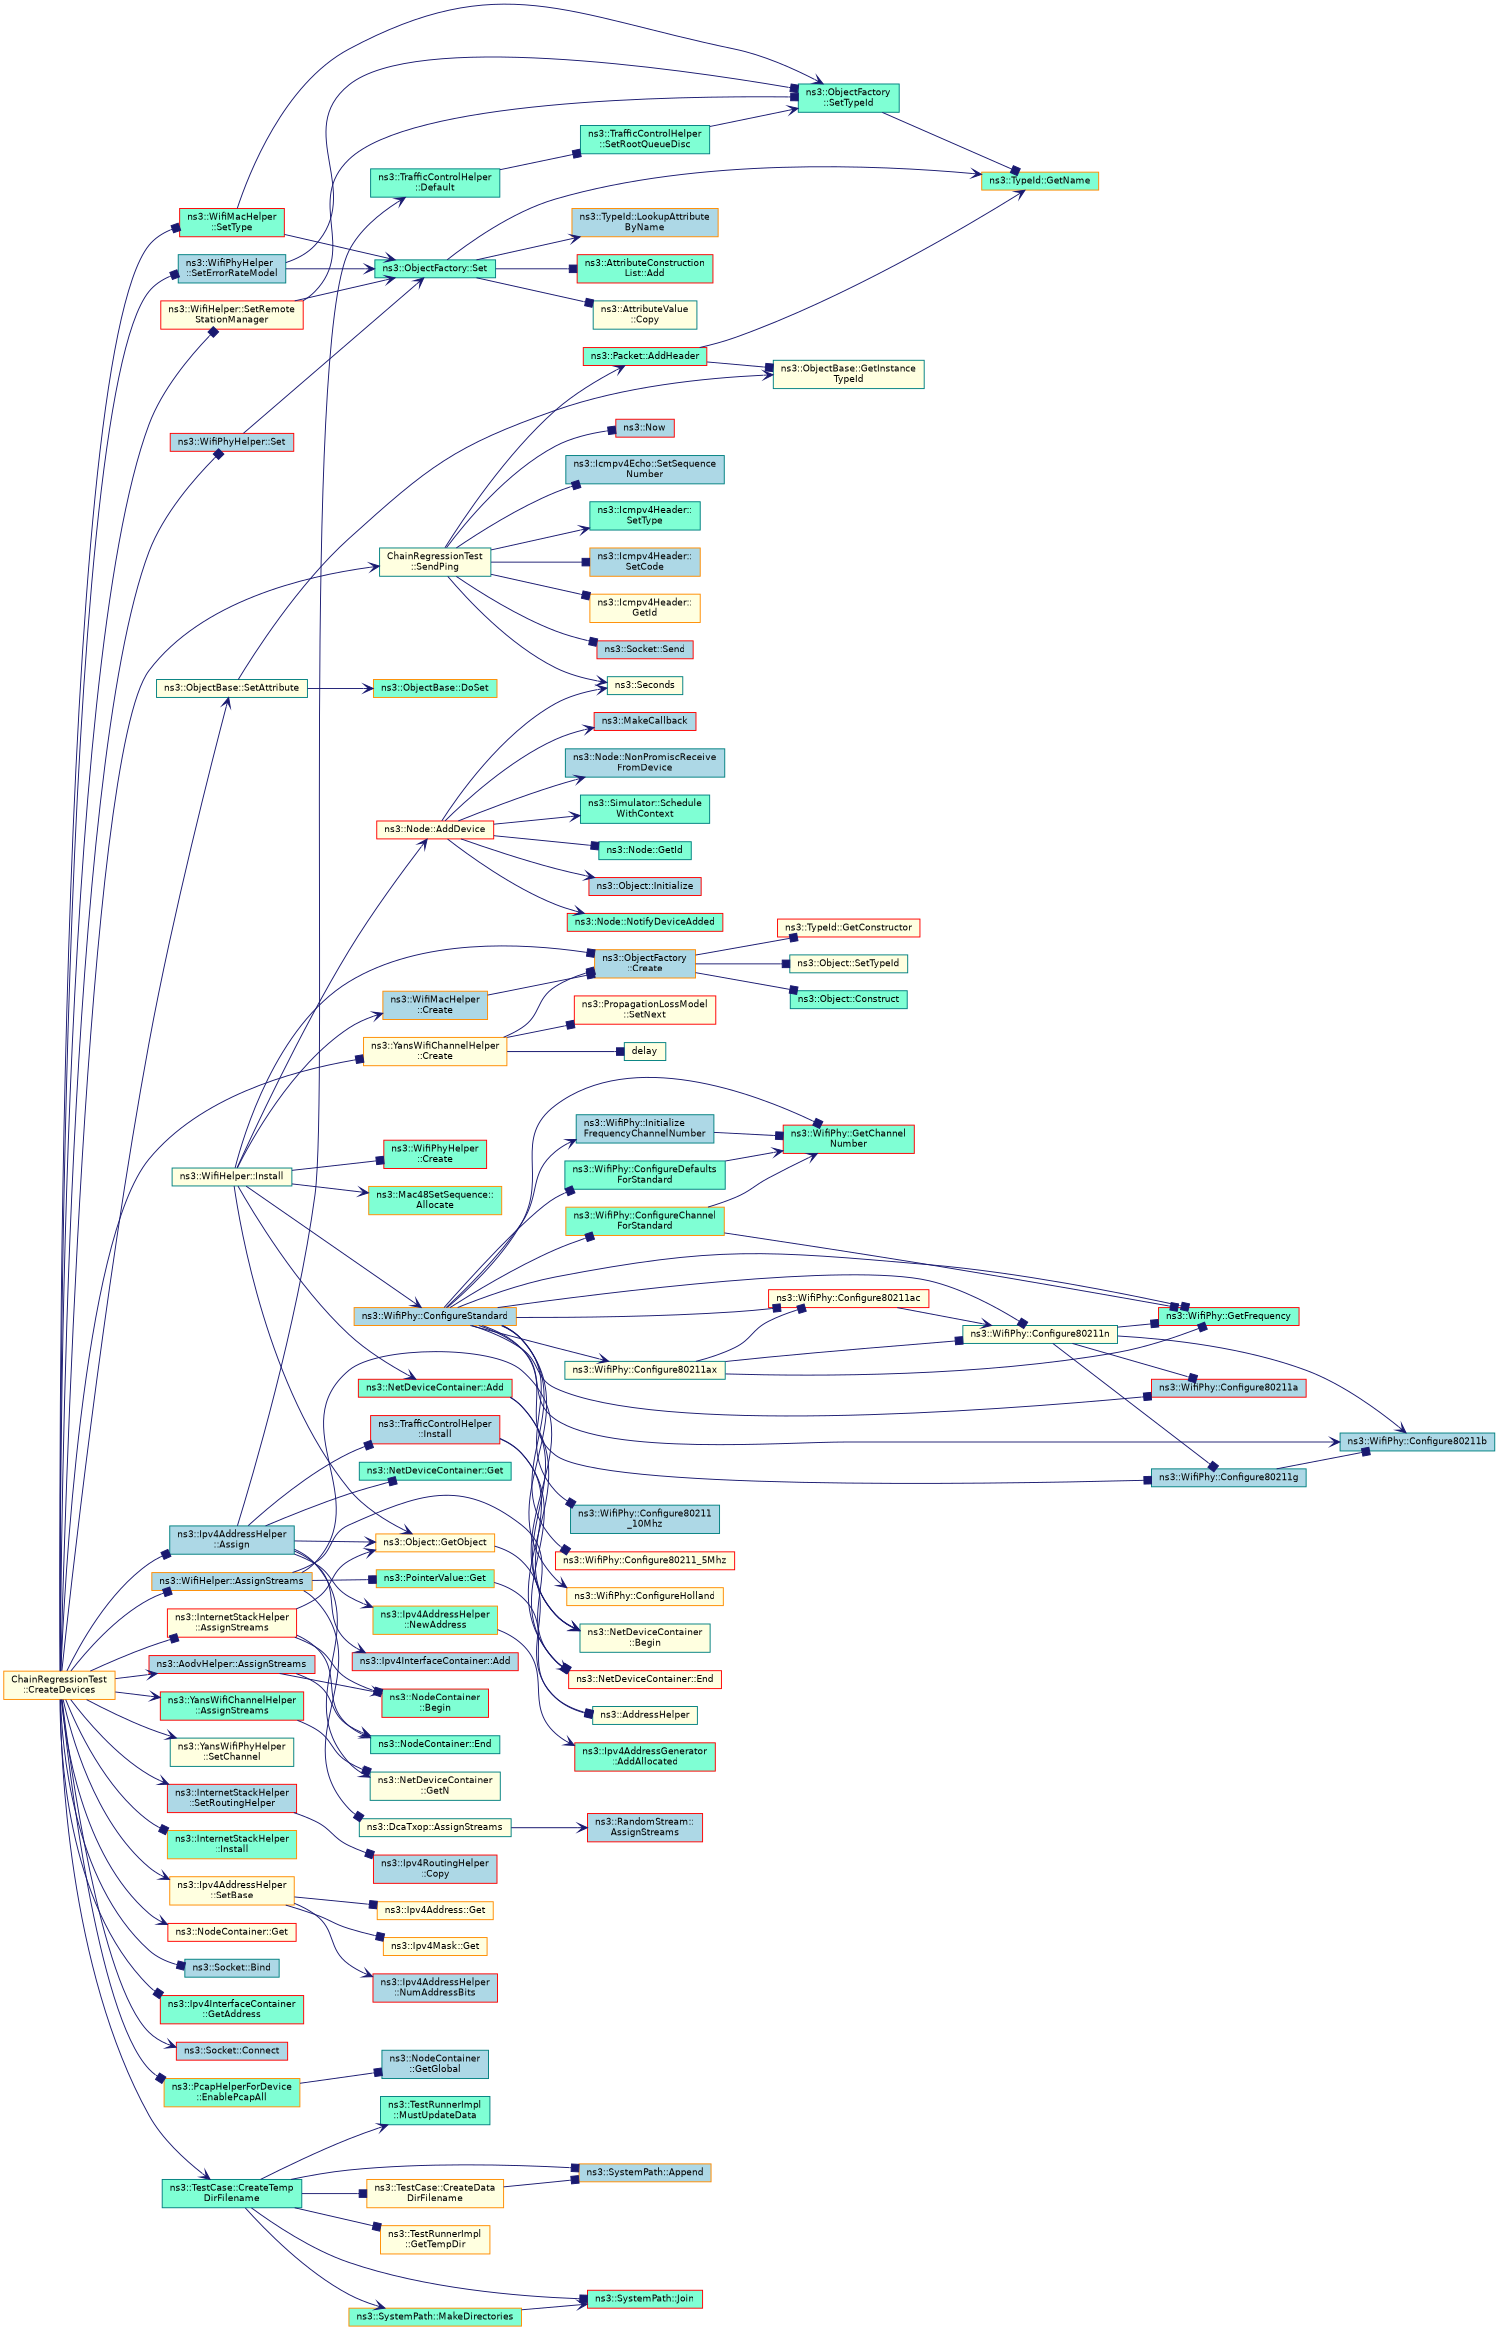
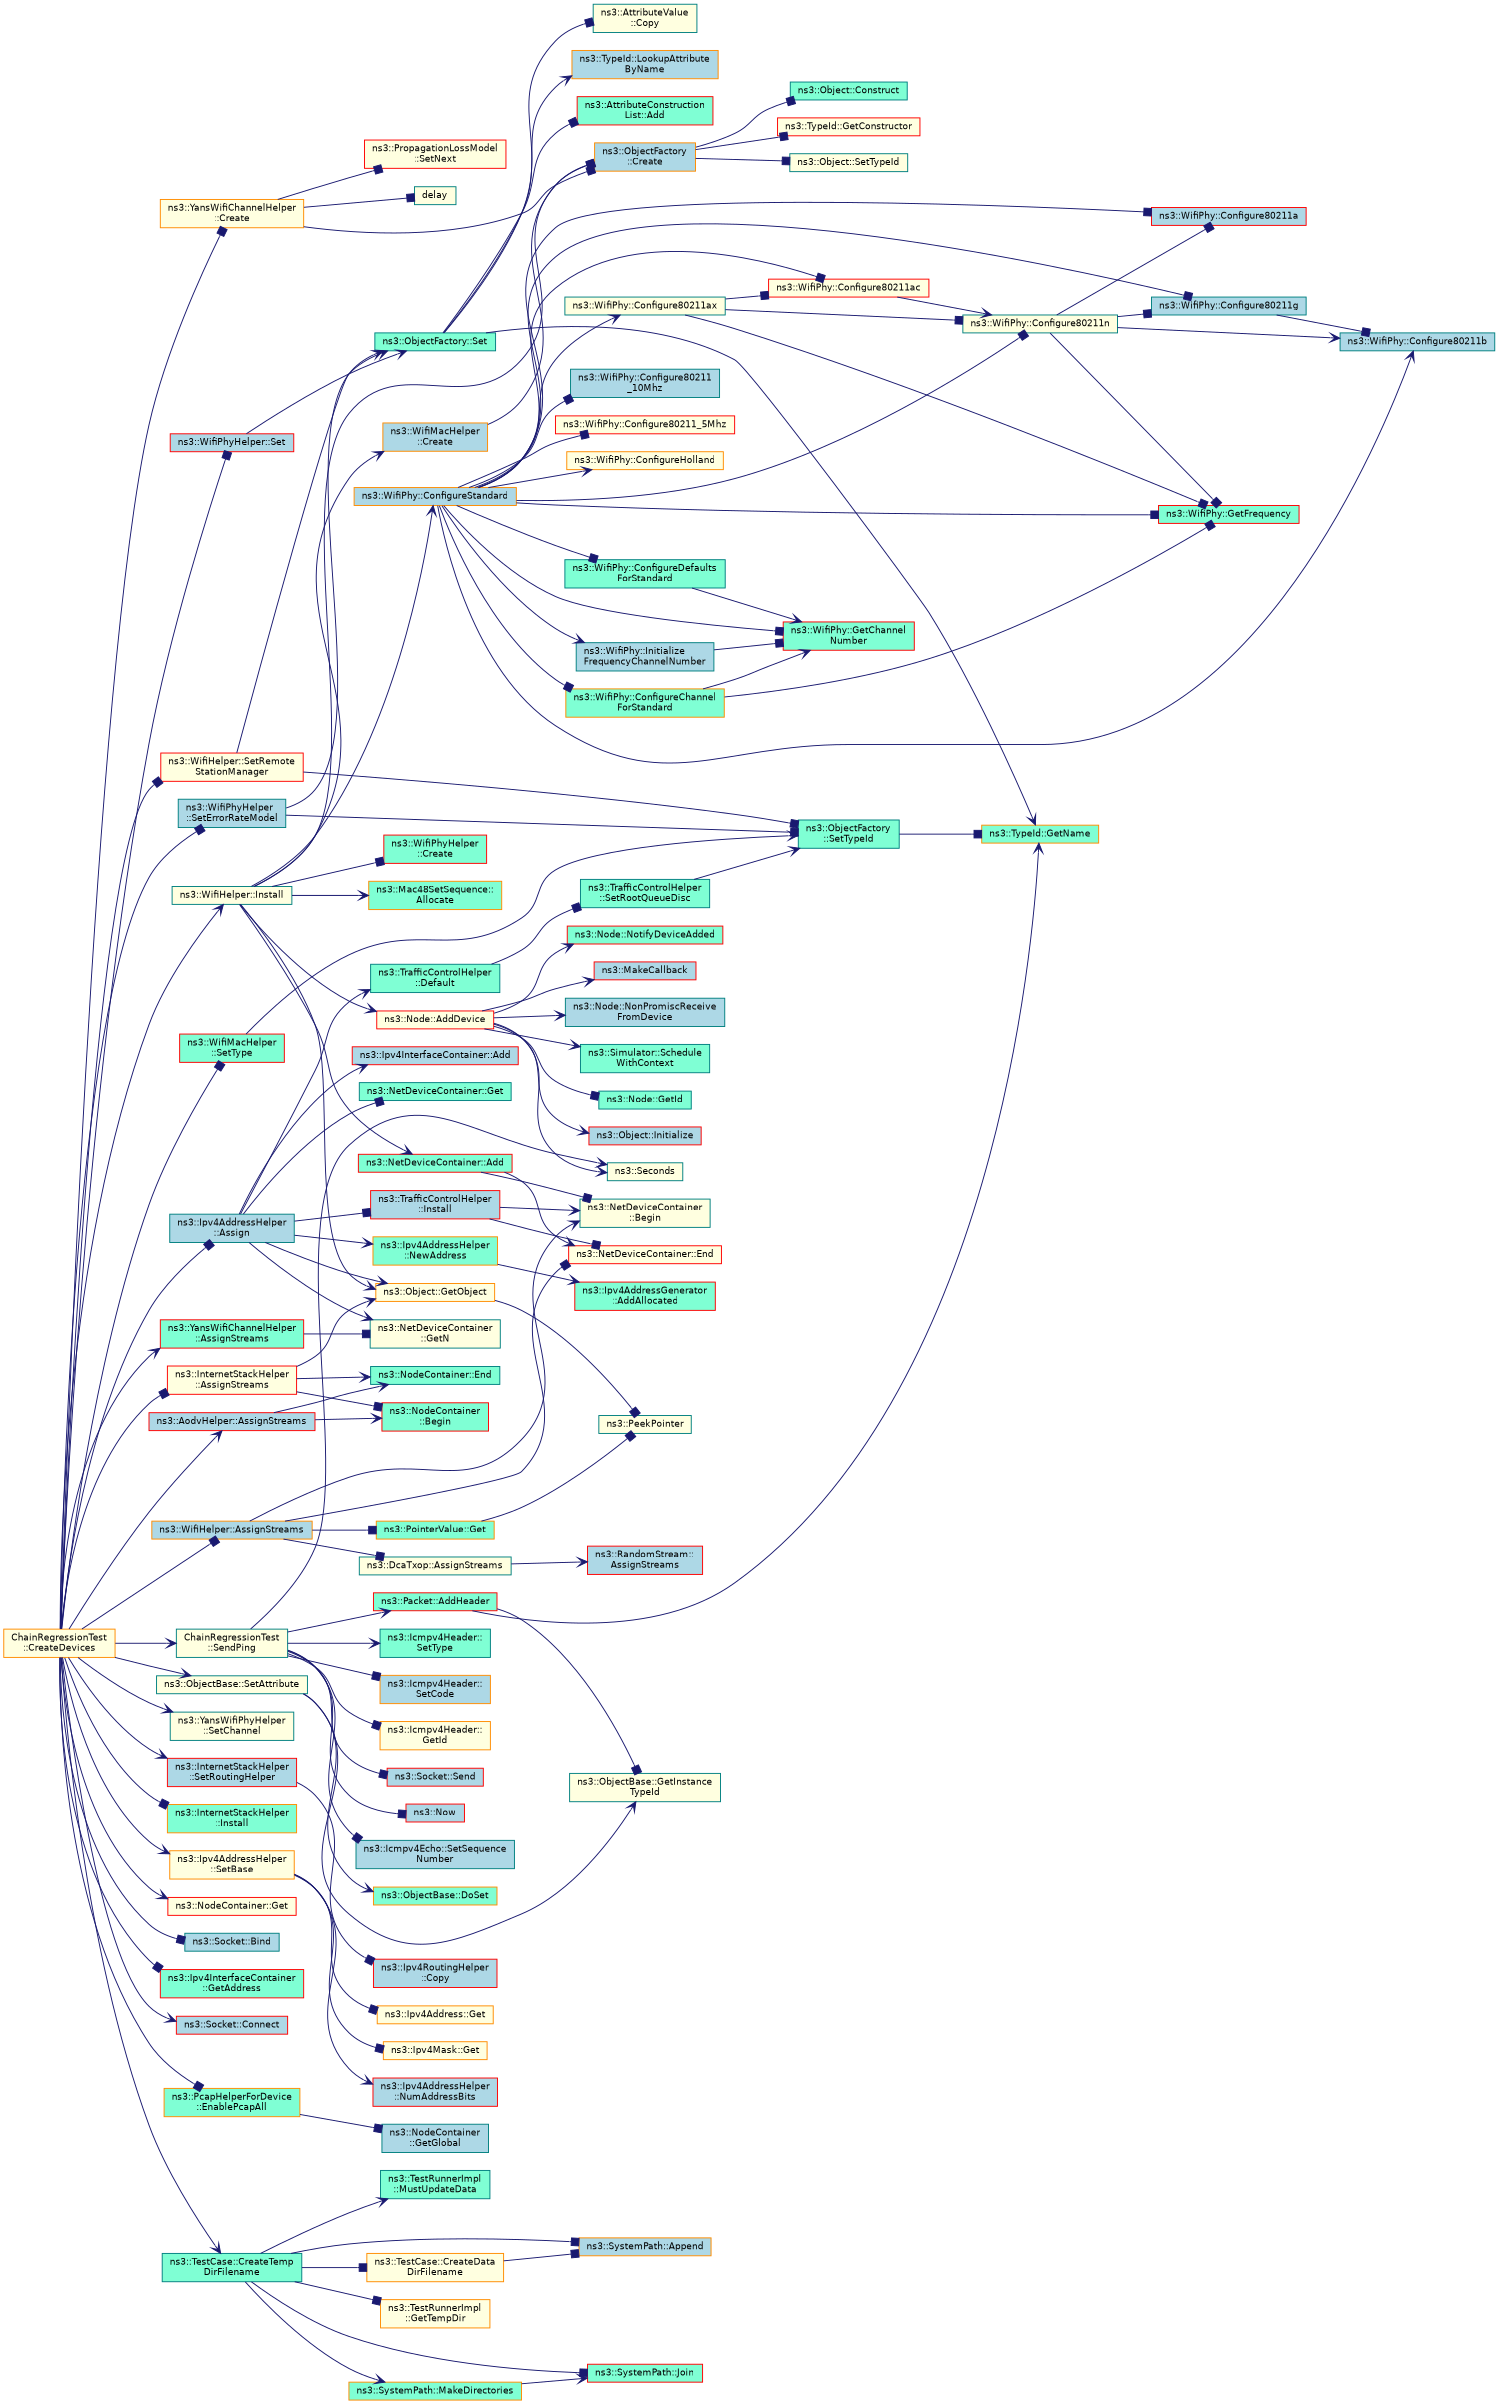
edge "ns3::WifiMacHelper ::SetType" -> "ns3::ObjectFactory::Set": removed
edge "ChainRegressionTest ::CreateDevices" -> "ns3::WifiHelper::Install": added
edge "ns3::NetDeviceContainer::Add" -> "ns3::NetDeviceContainer ::Begin": arrowhead vee -> box
node "ns3::AddressHelper": label "ns3::AddressHelper" -> "ns3::PeekPointer"
